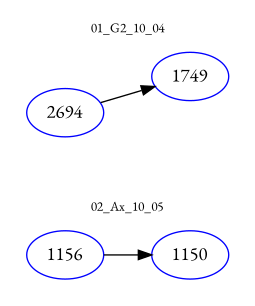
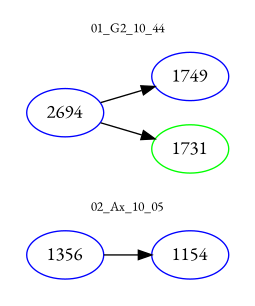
cluster "01_G2_10_04": label "01_G2_10_04" -> "01_G2_10_44"
node "1731": added
node "1156": label "1156" -> "1356"
node "1150": label "1150" -> "1154"
